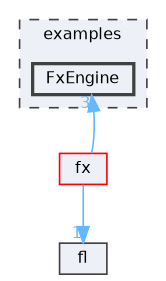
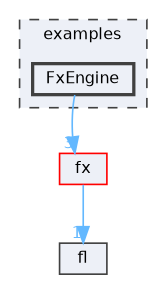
edge "fx" -> "FxEngine": reversed
